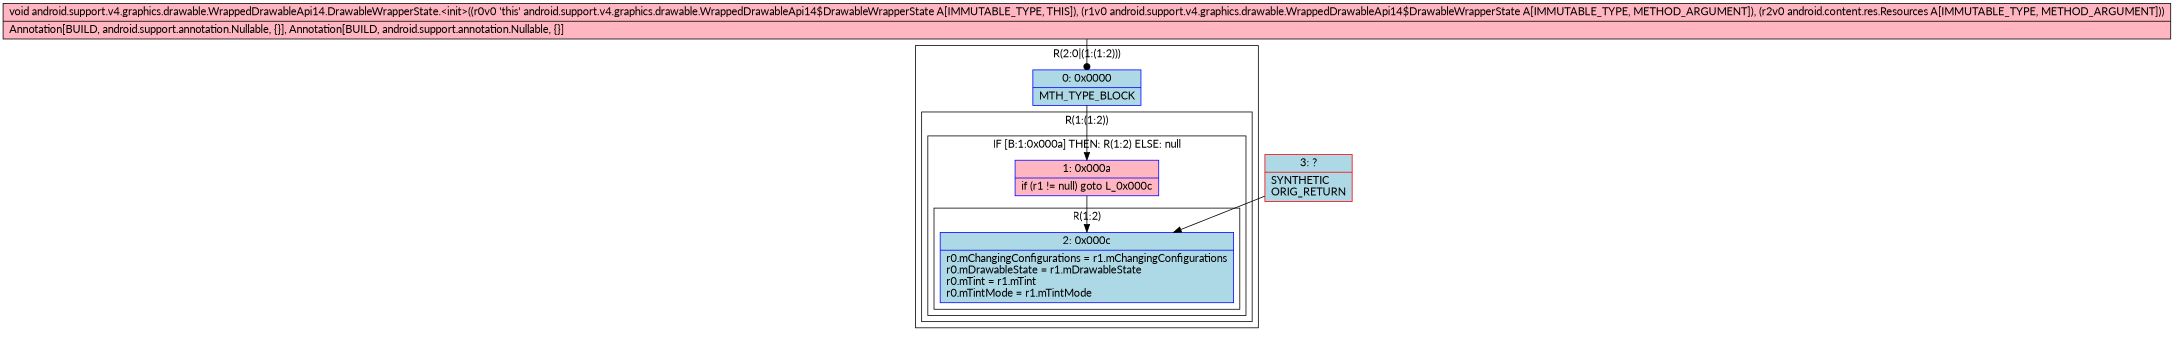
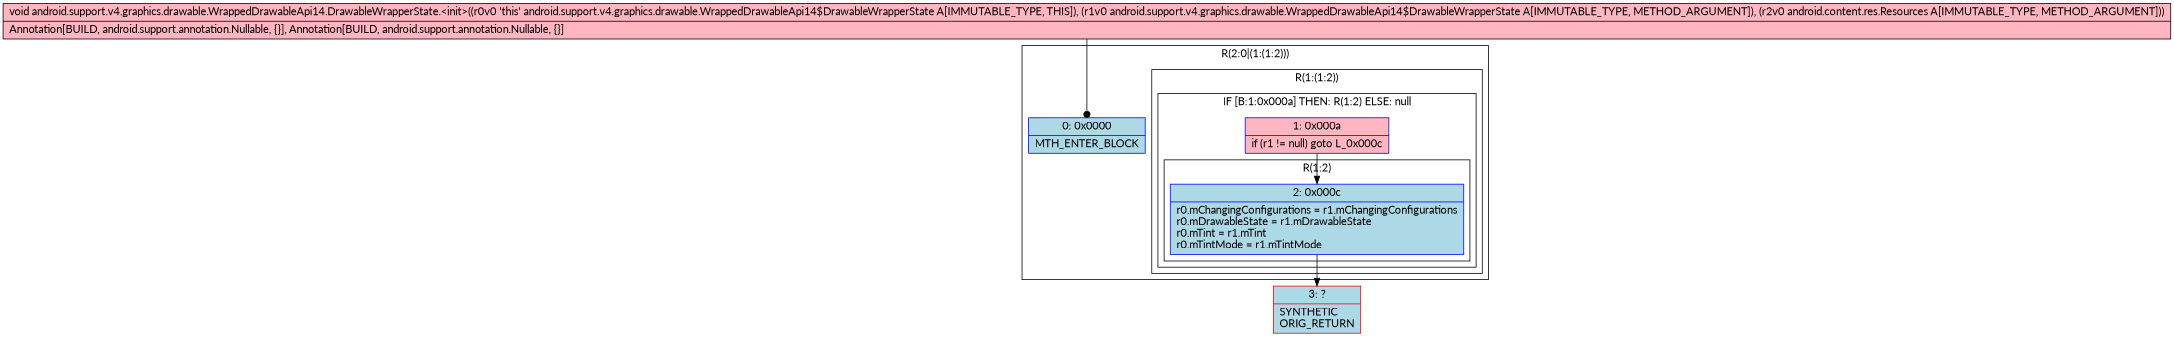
node "0: 0x0000": text "MTH_TYPE_BLOCK" -> "MTH_ENTER_BLOCK"
edge "0: 0x0000" -> "1: 0x000a": removed
edge "3: ?" -> "2: 0x000c": reversed
